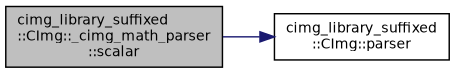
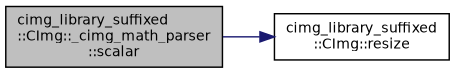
node "cimg_library_suffixed ::CImg::parser": label "cimg_library_suffixed ::CImg::parser" -> "cimg_library_suffixed ::CImg::resize"
